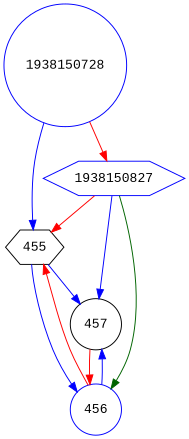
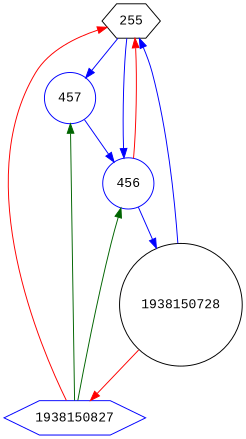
node "1938150728": color blue -> black
edge "1938150827" -> "457": color blue -> darkgreen
node "455": label "455" -> "255"
node "457": color black -> blue
edge "457" -> "456": color red -> blue
edge "456" -> "457": now "456" -> "1938150728"
